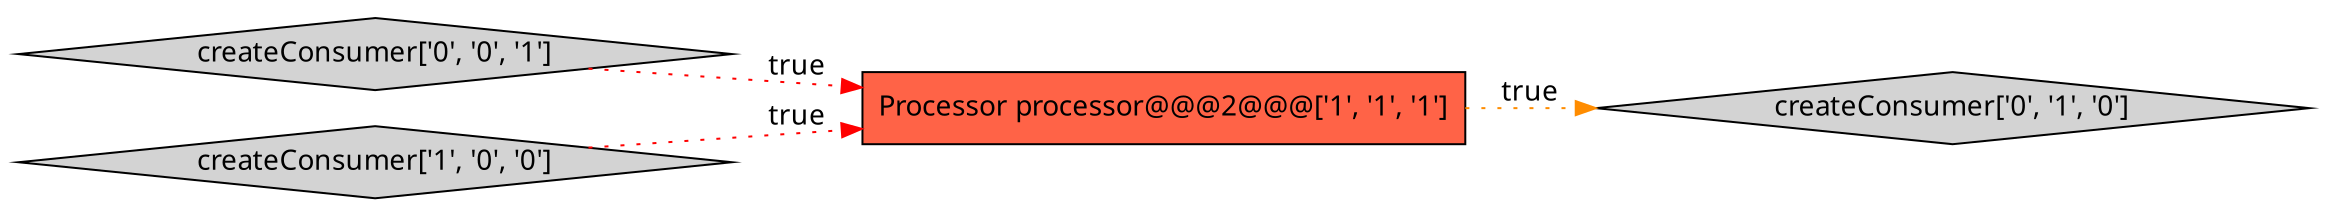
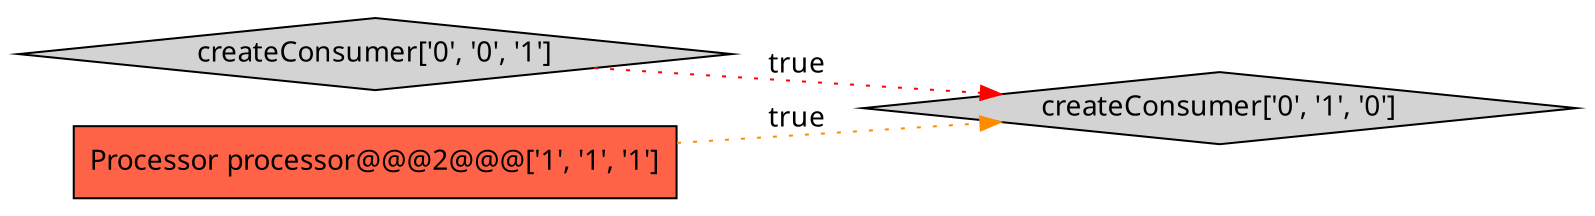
edge "createConsumer['0', '0', '1']" -> "Processor processor@@@2@@@['1', '1', '1']": now "createConsumer['0', '0', '1']" -> "createConsumer['0', '1', '0']"
node "createConsumer['1', '0', '0']": removed
